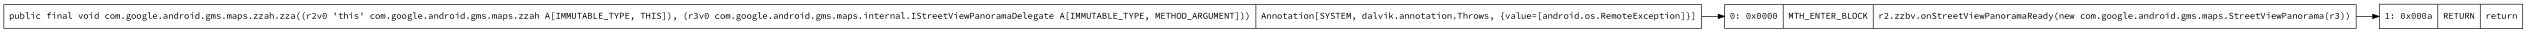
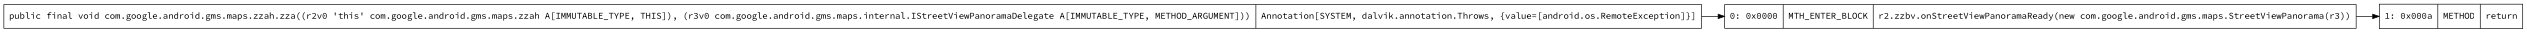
node "1: 0x000a": text "RETURN" -> "METHOD"
